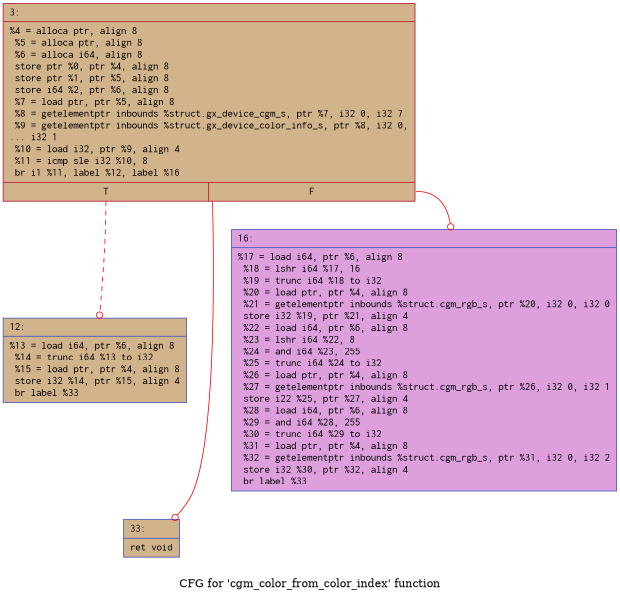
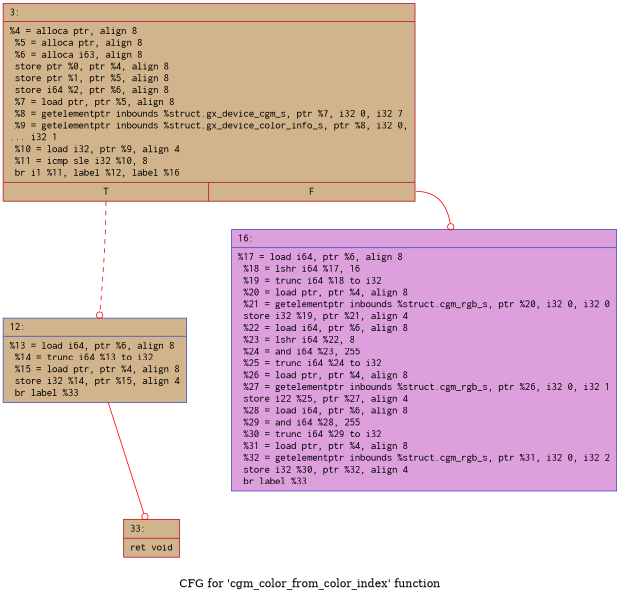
node "3:": text "%6 = alloca i64, align 8" -> "%6 = alloca i63, align 8"
edge "3:" -> "33:": now "12:" -> "33:"
node "33:": color #3d50c3ff -> #b70d28ff
